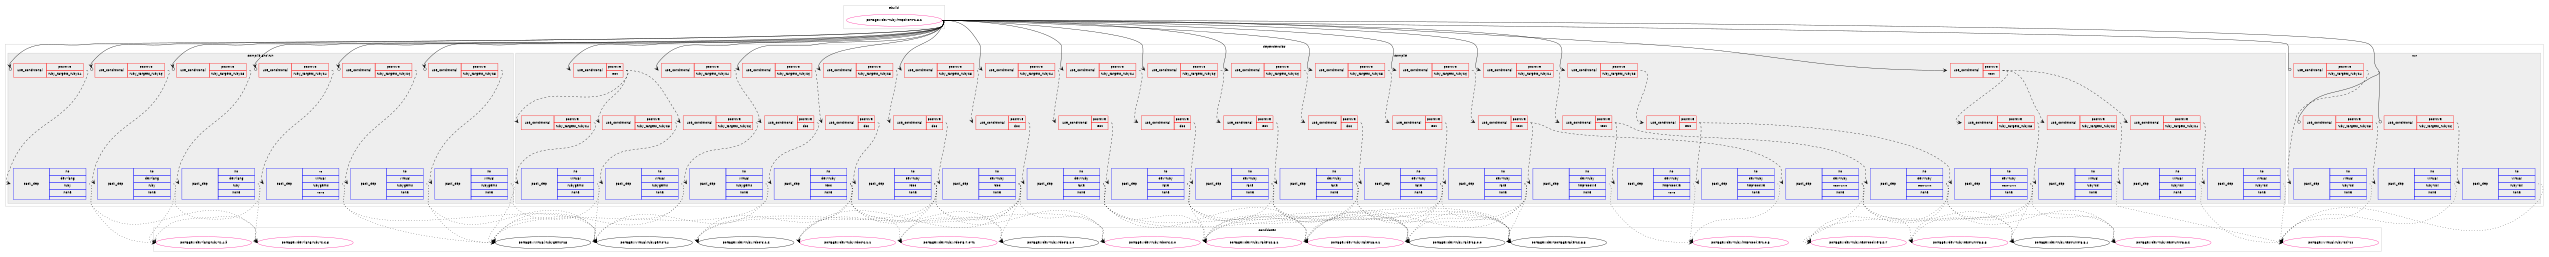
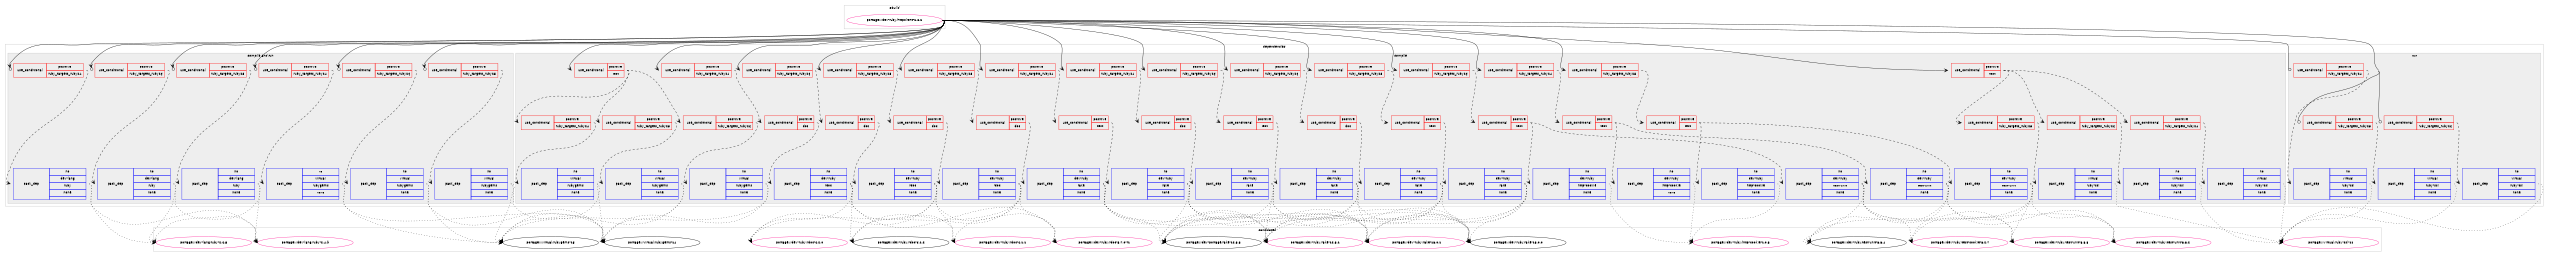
node "portage://dev-ruby/rdoc-5.1.0": removed
